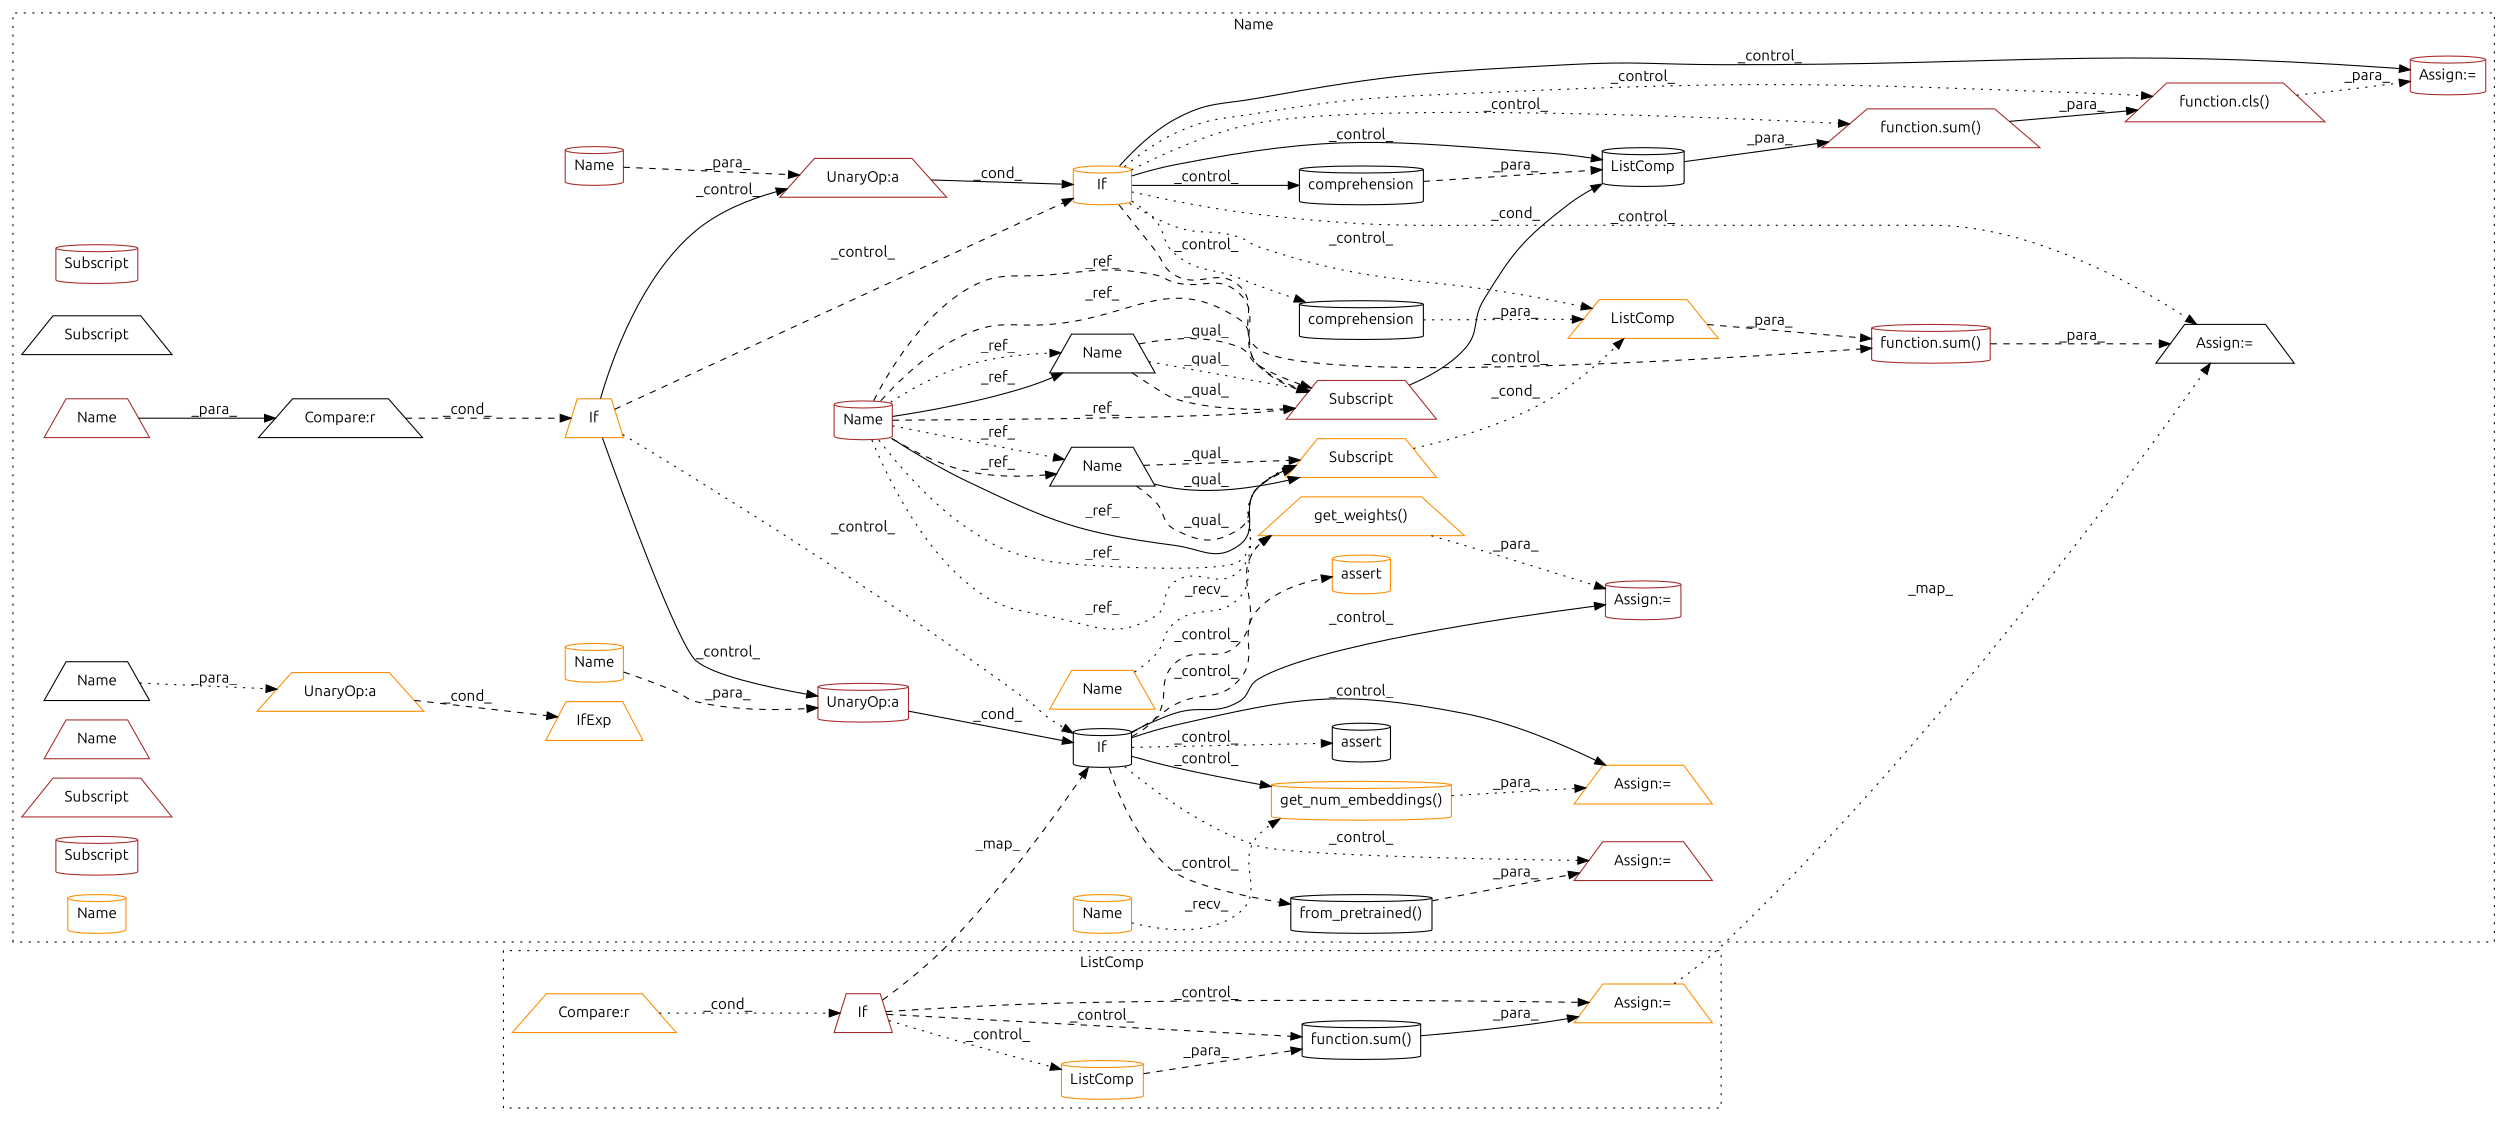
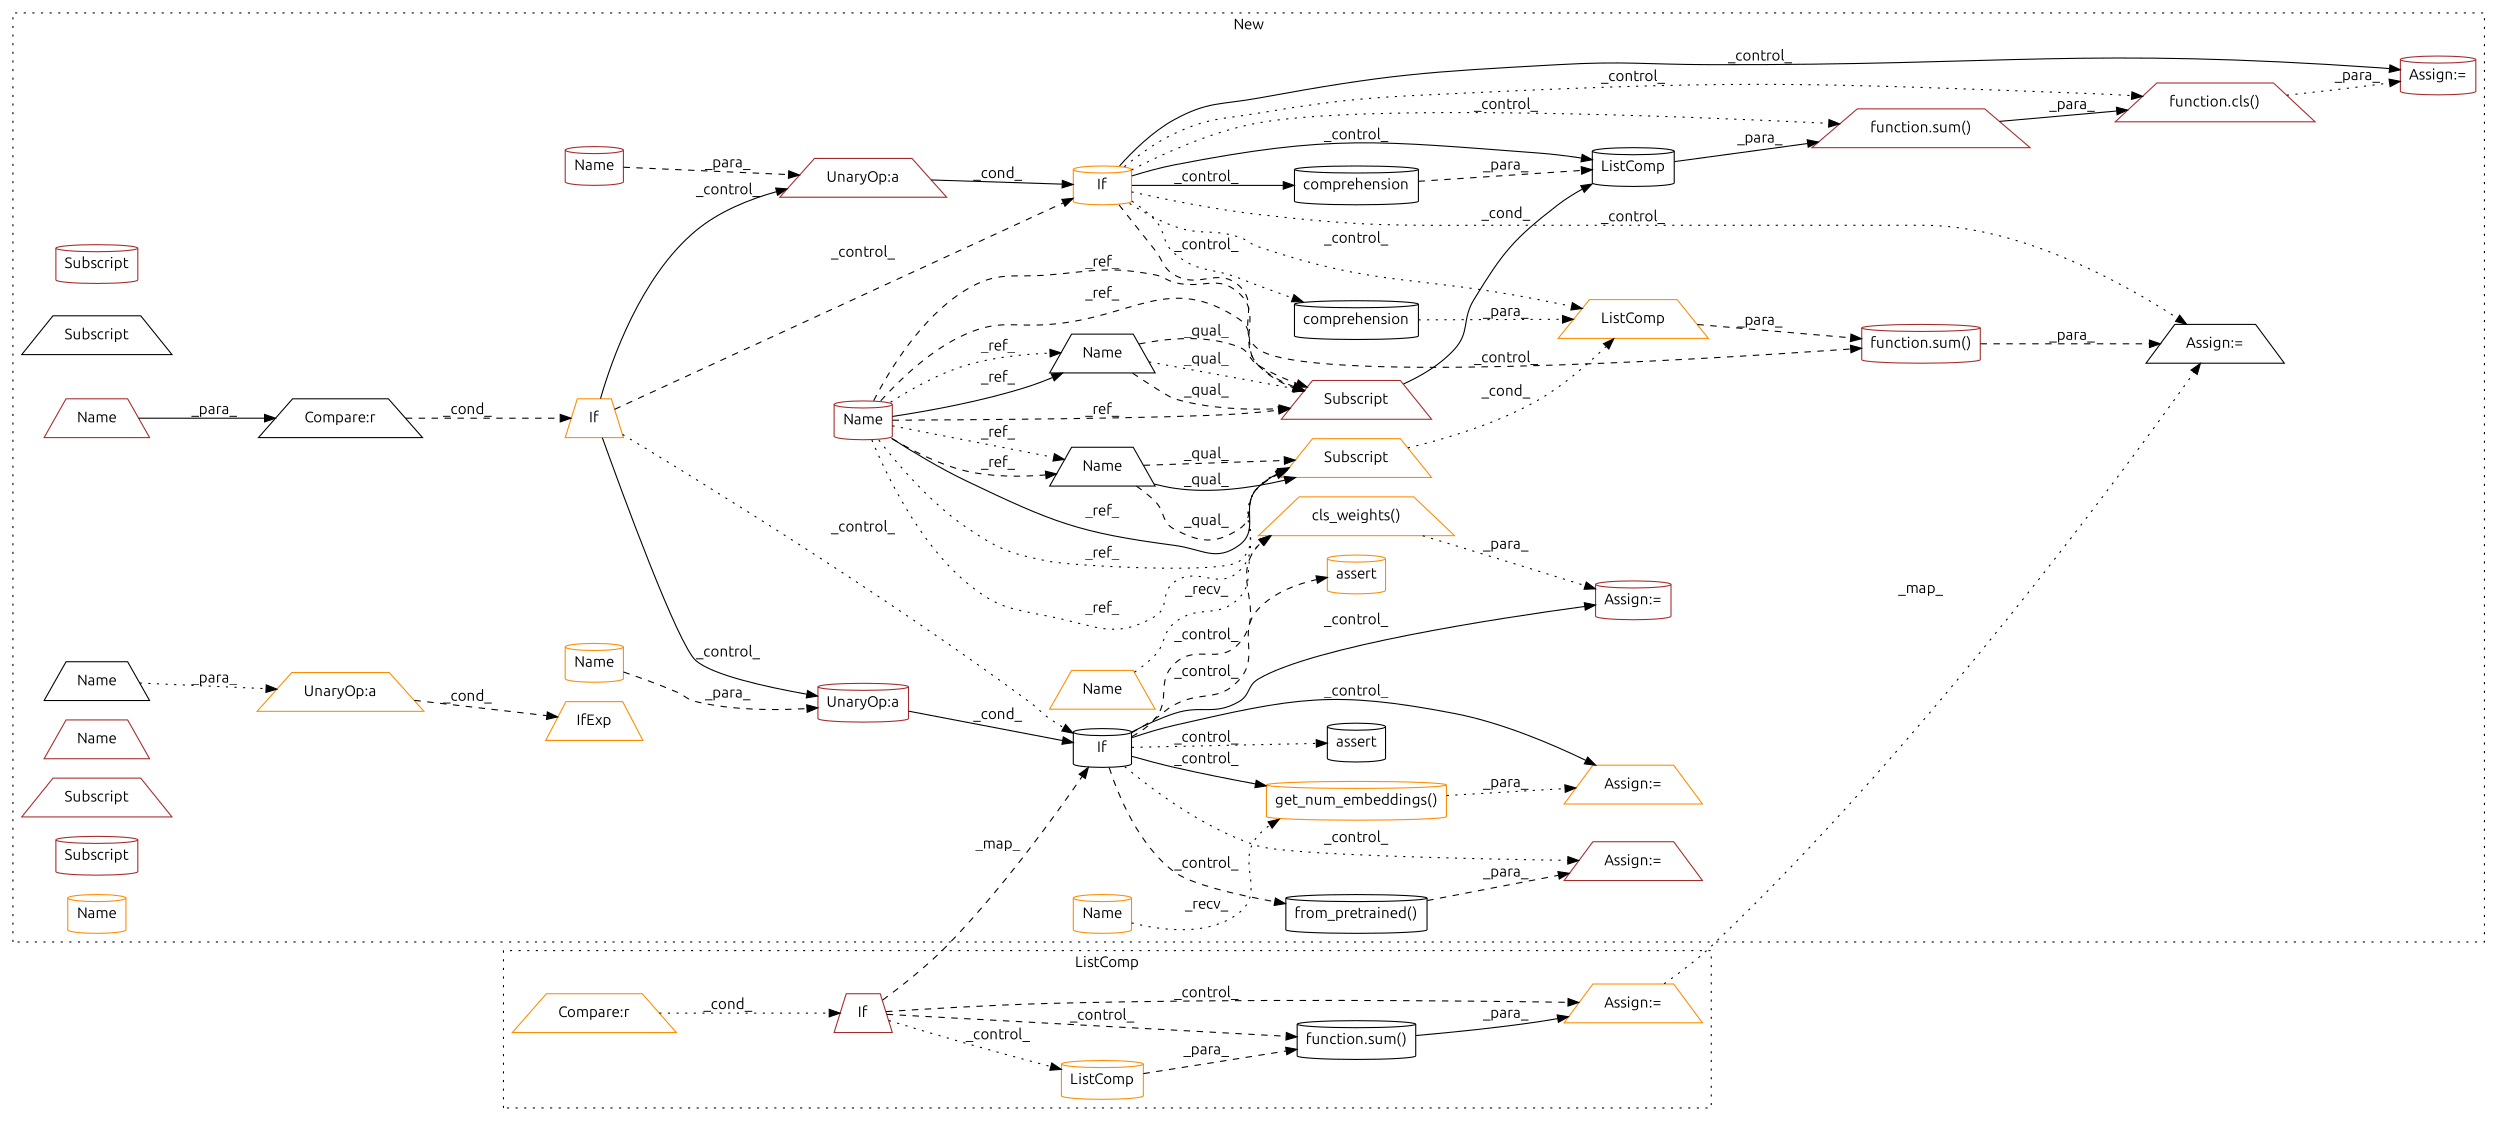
cluster "Name": label "Name" -> "New"
node "get_weights()": label "get_weights()" -> "cls_weights()"
